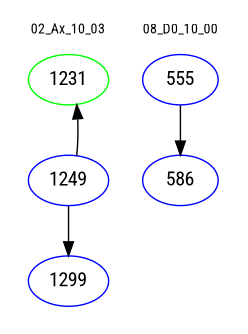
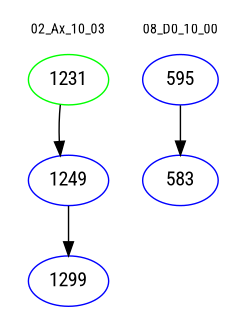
node "555": label "555" -> "595"
edge "1249" -> "1231": reversed
node "586": label "586" -> "583"
